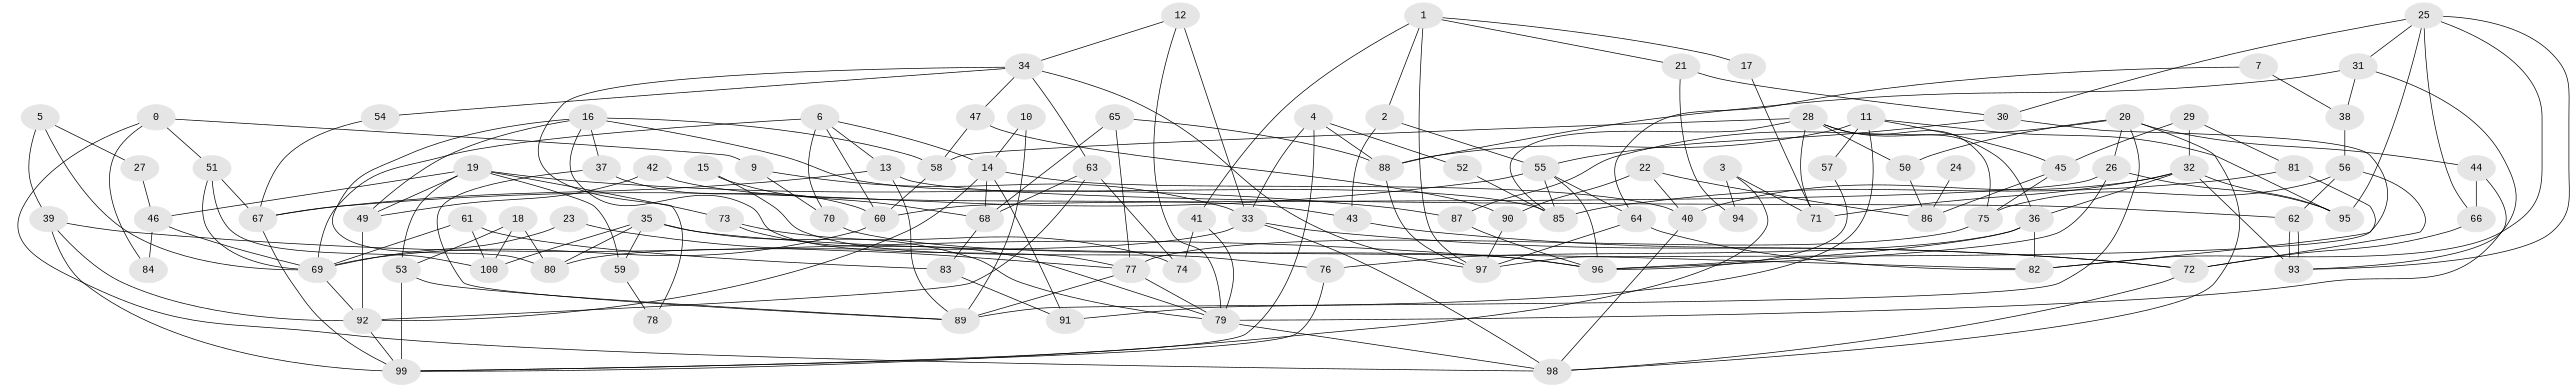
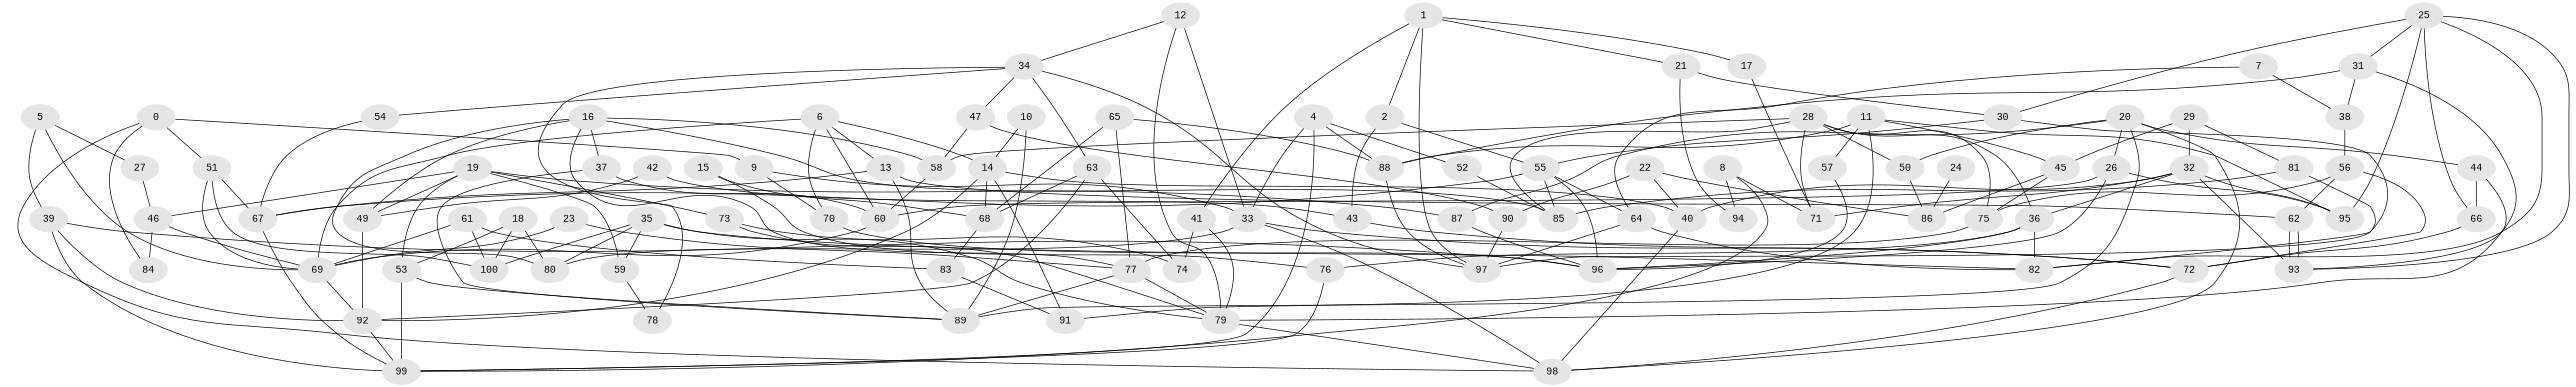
node "3": label "3" -> "8"
